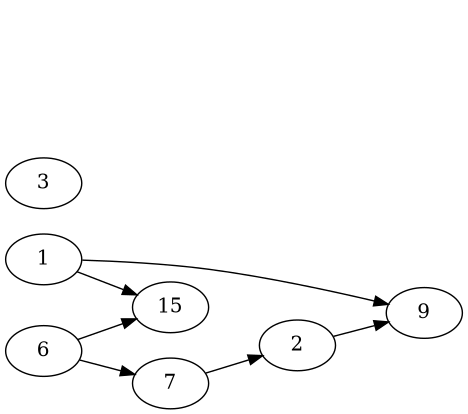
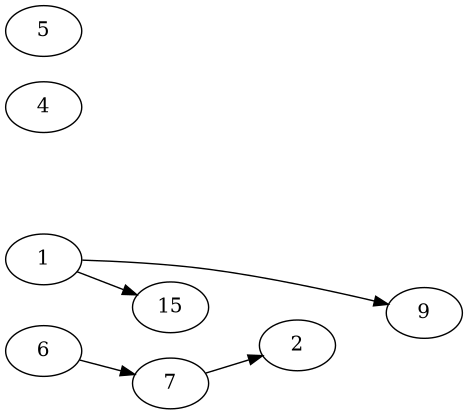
node "5": added
node "4": added
node "3": removed
edge "2" -> "9": removed
edge "6" -> "15": removed
